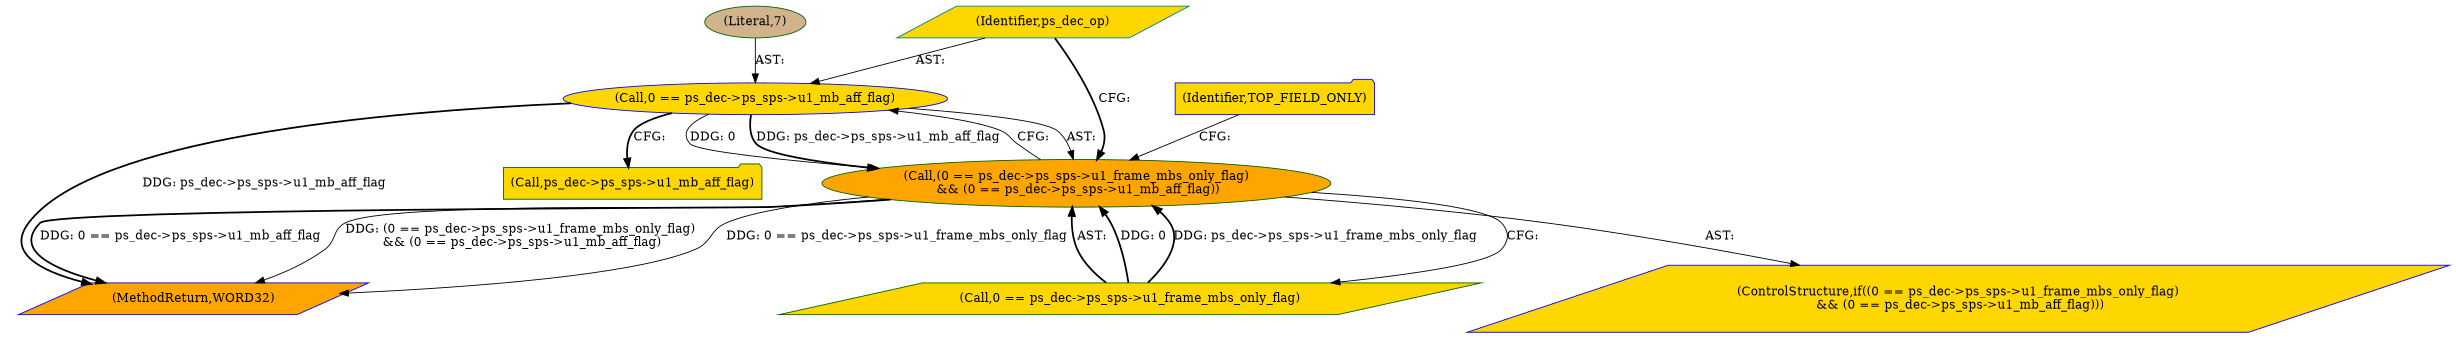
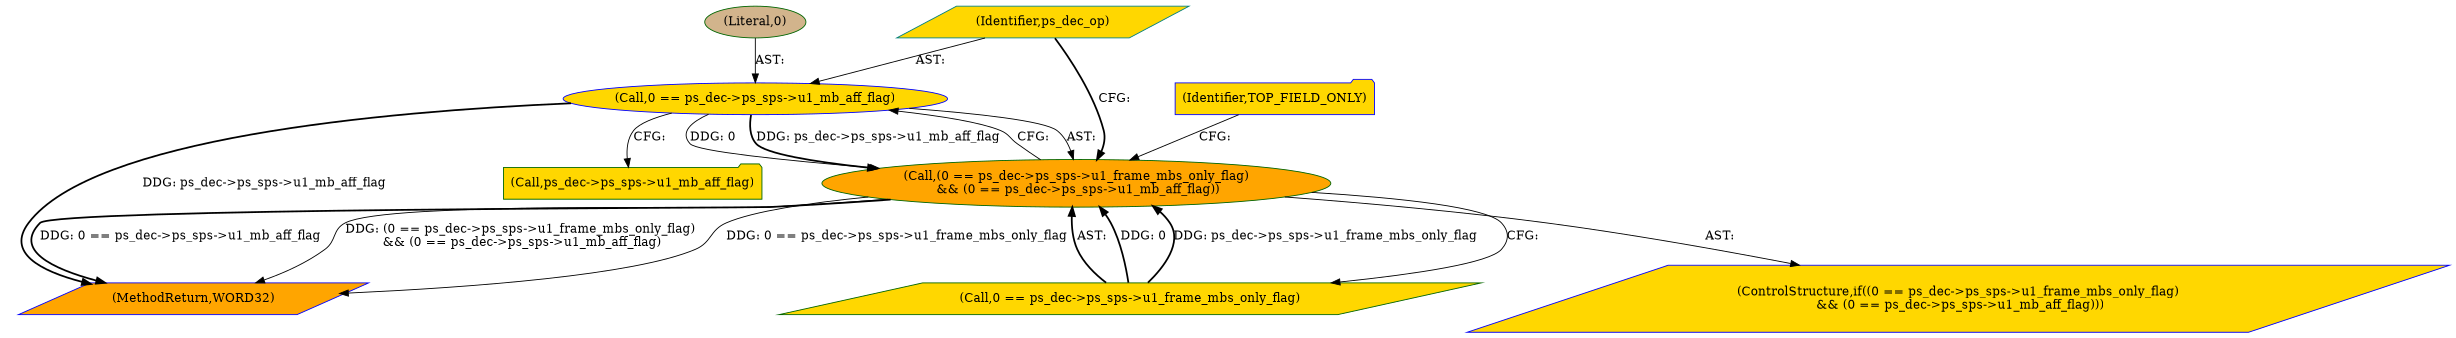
node "(Literal,7)": label "(Literal,7)" -> "(Literal,0)"
edge "(Call,0 == ps_dec->ps_sps->u1_mb_aff_flag)" -> "(Call,ps_dec->ps_sps->u1_mb_aff_flag)": style bold -> solid
